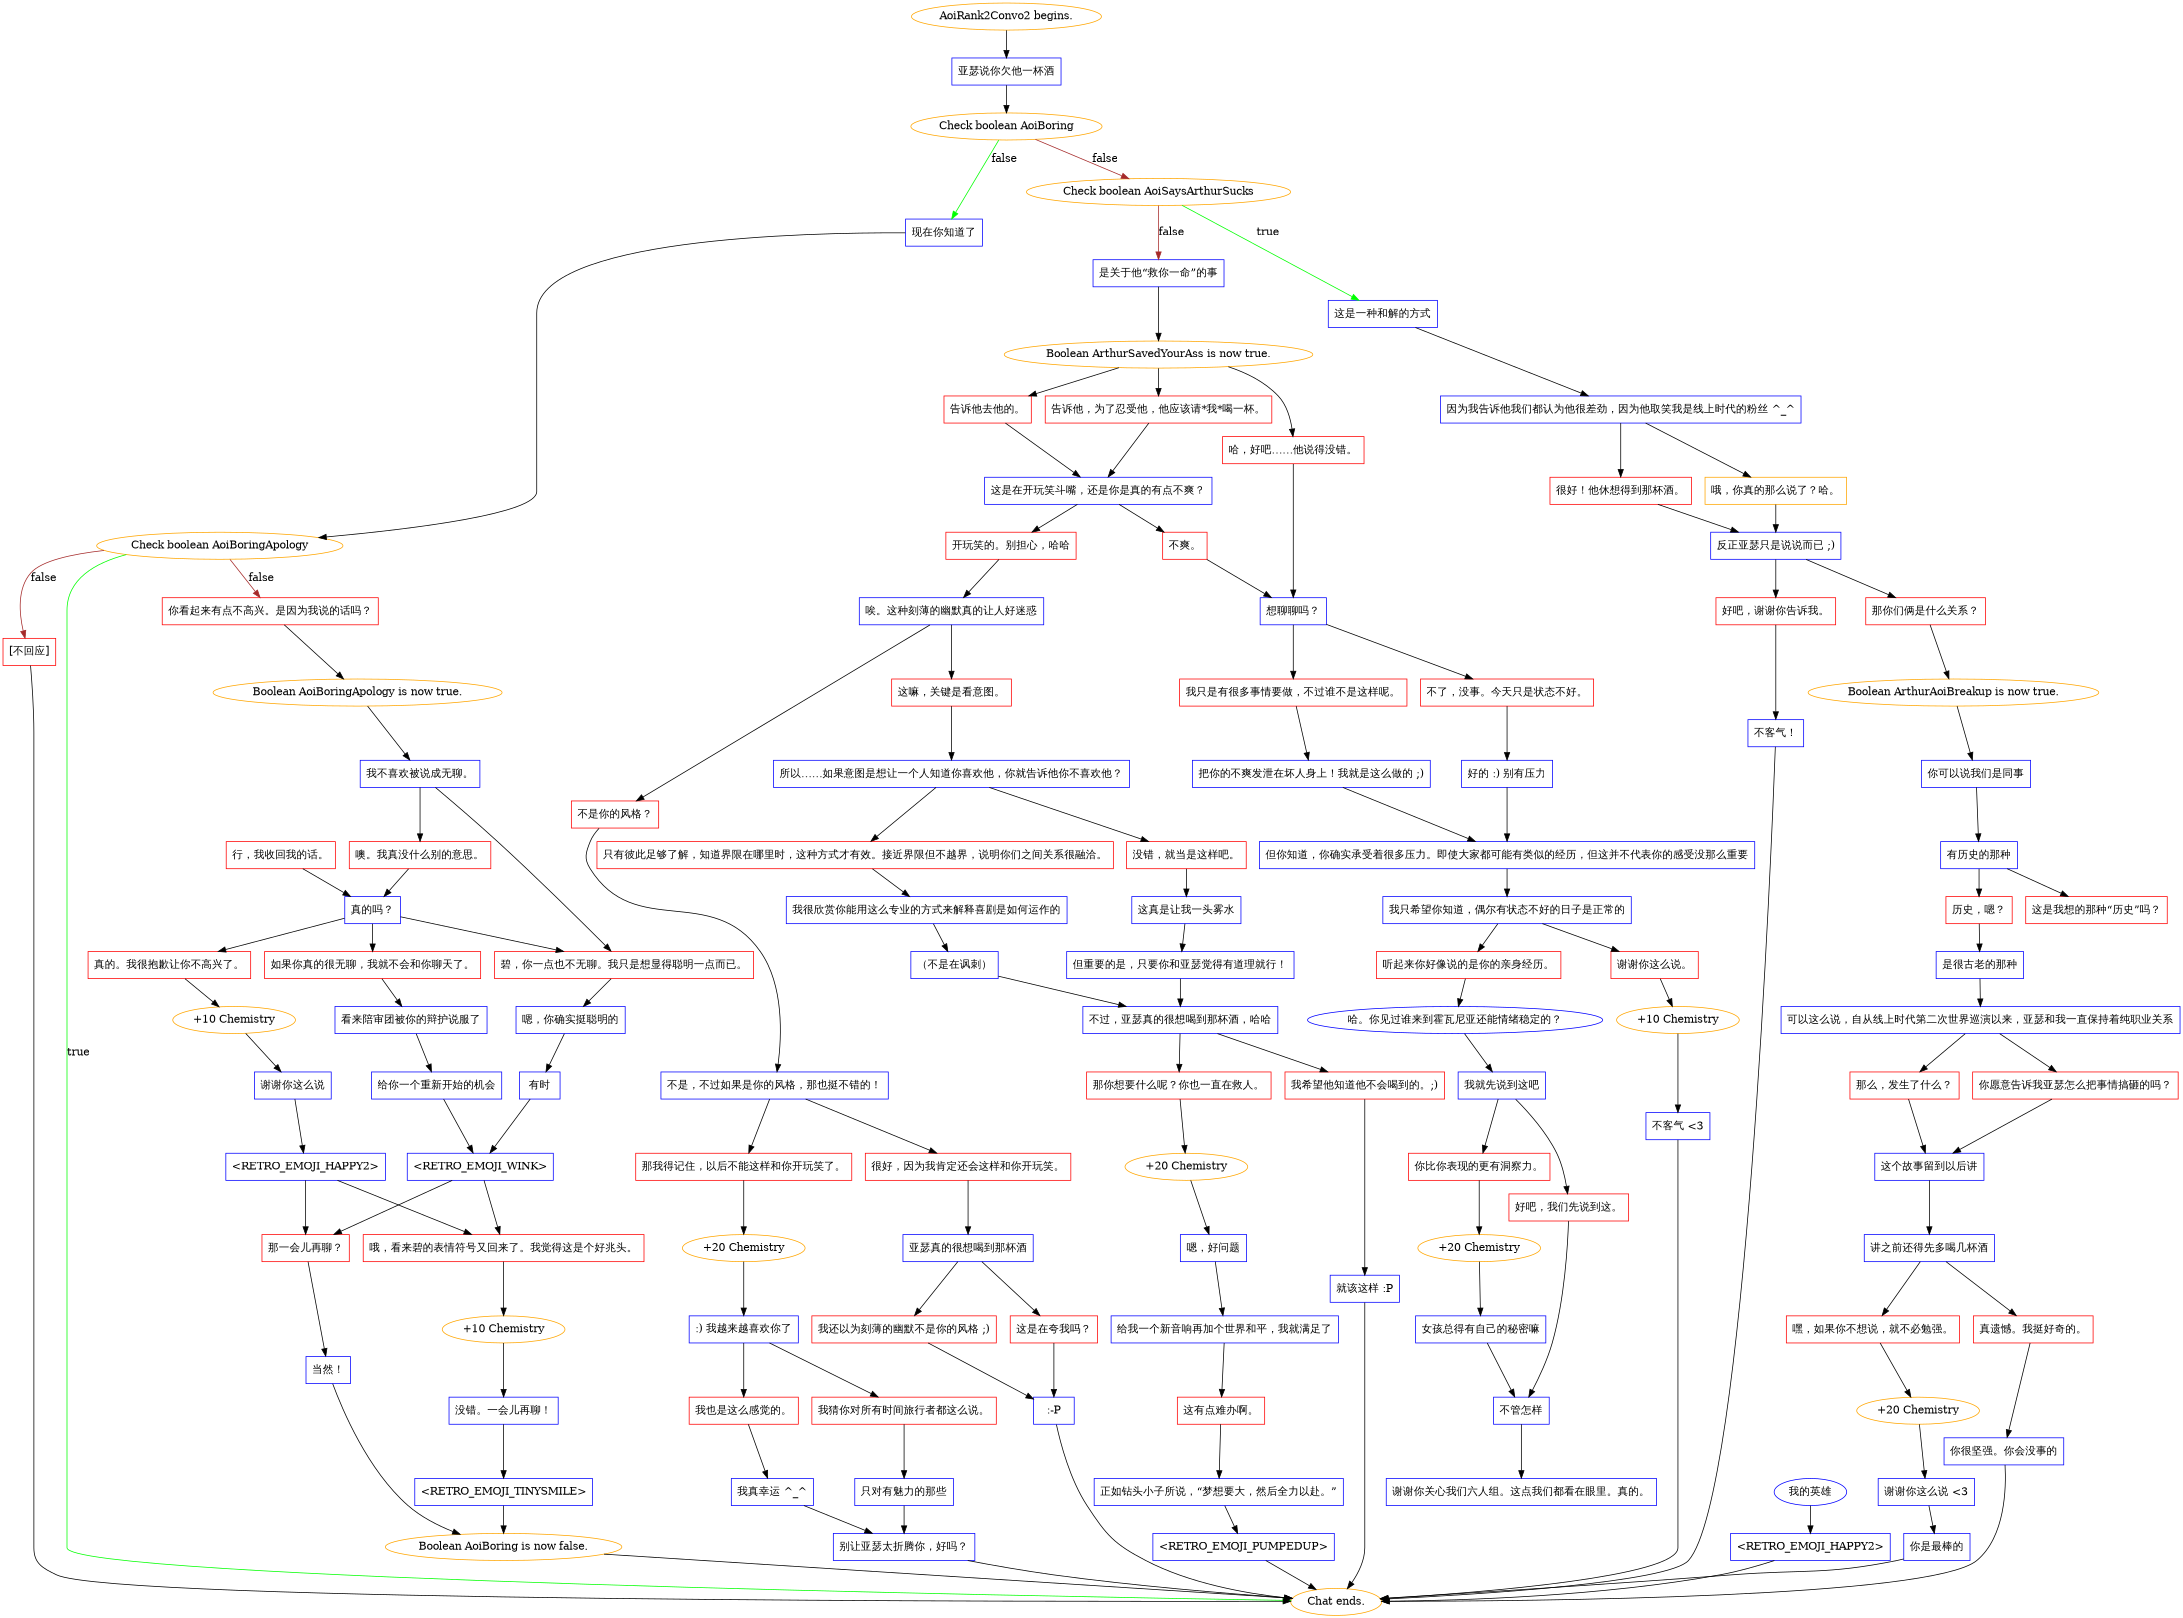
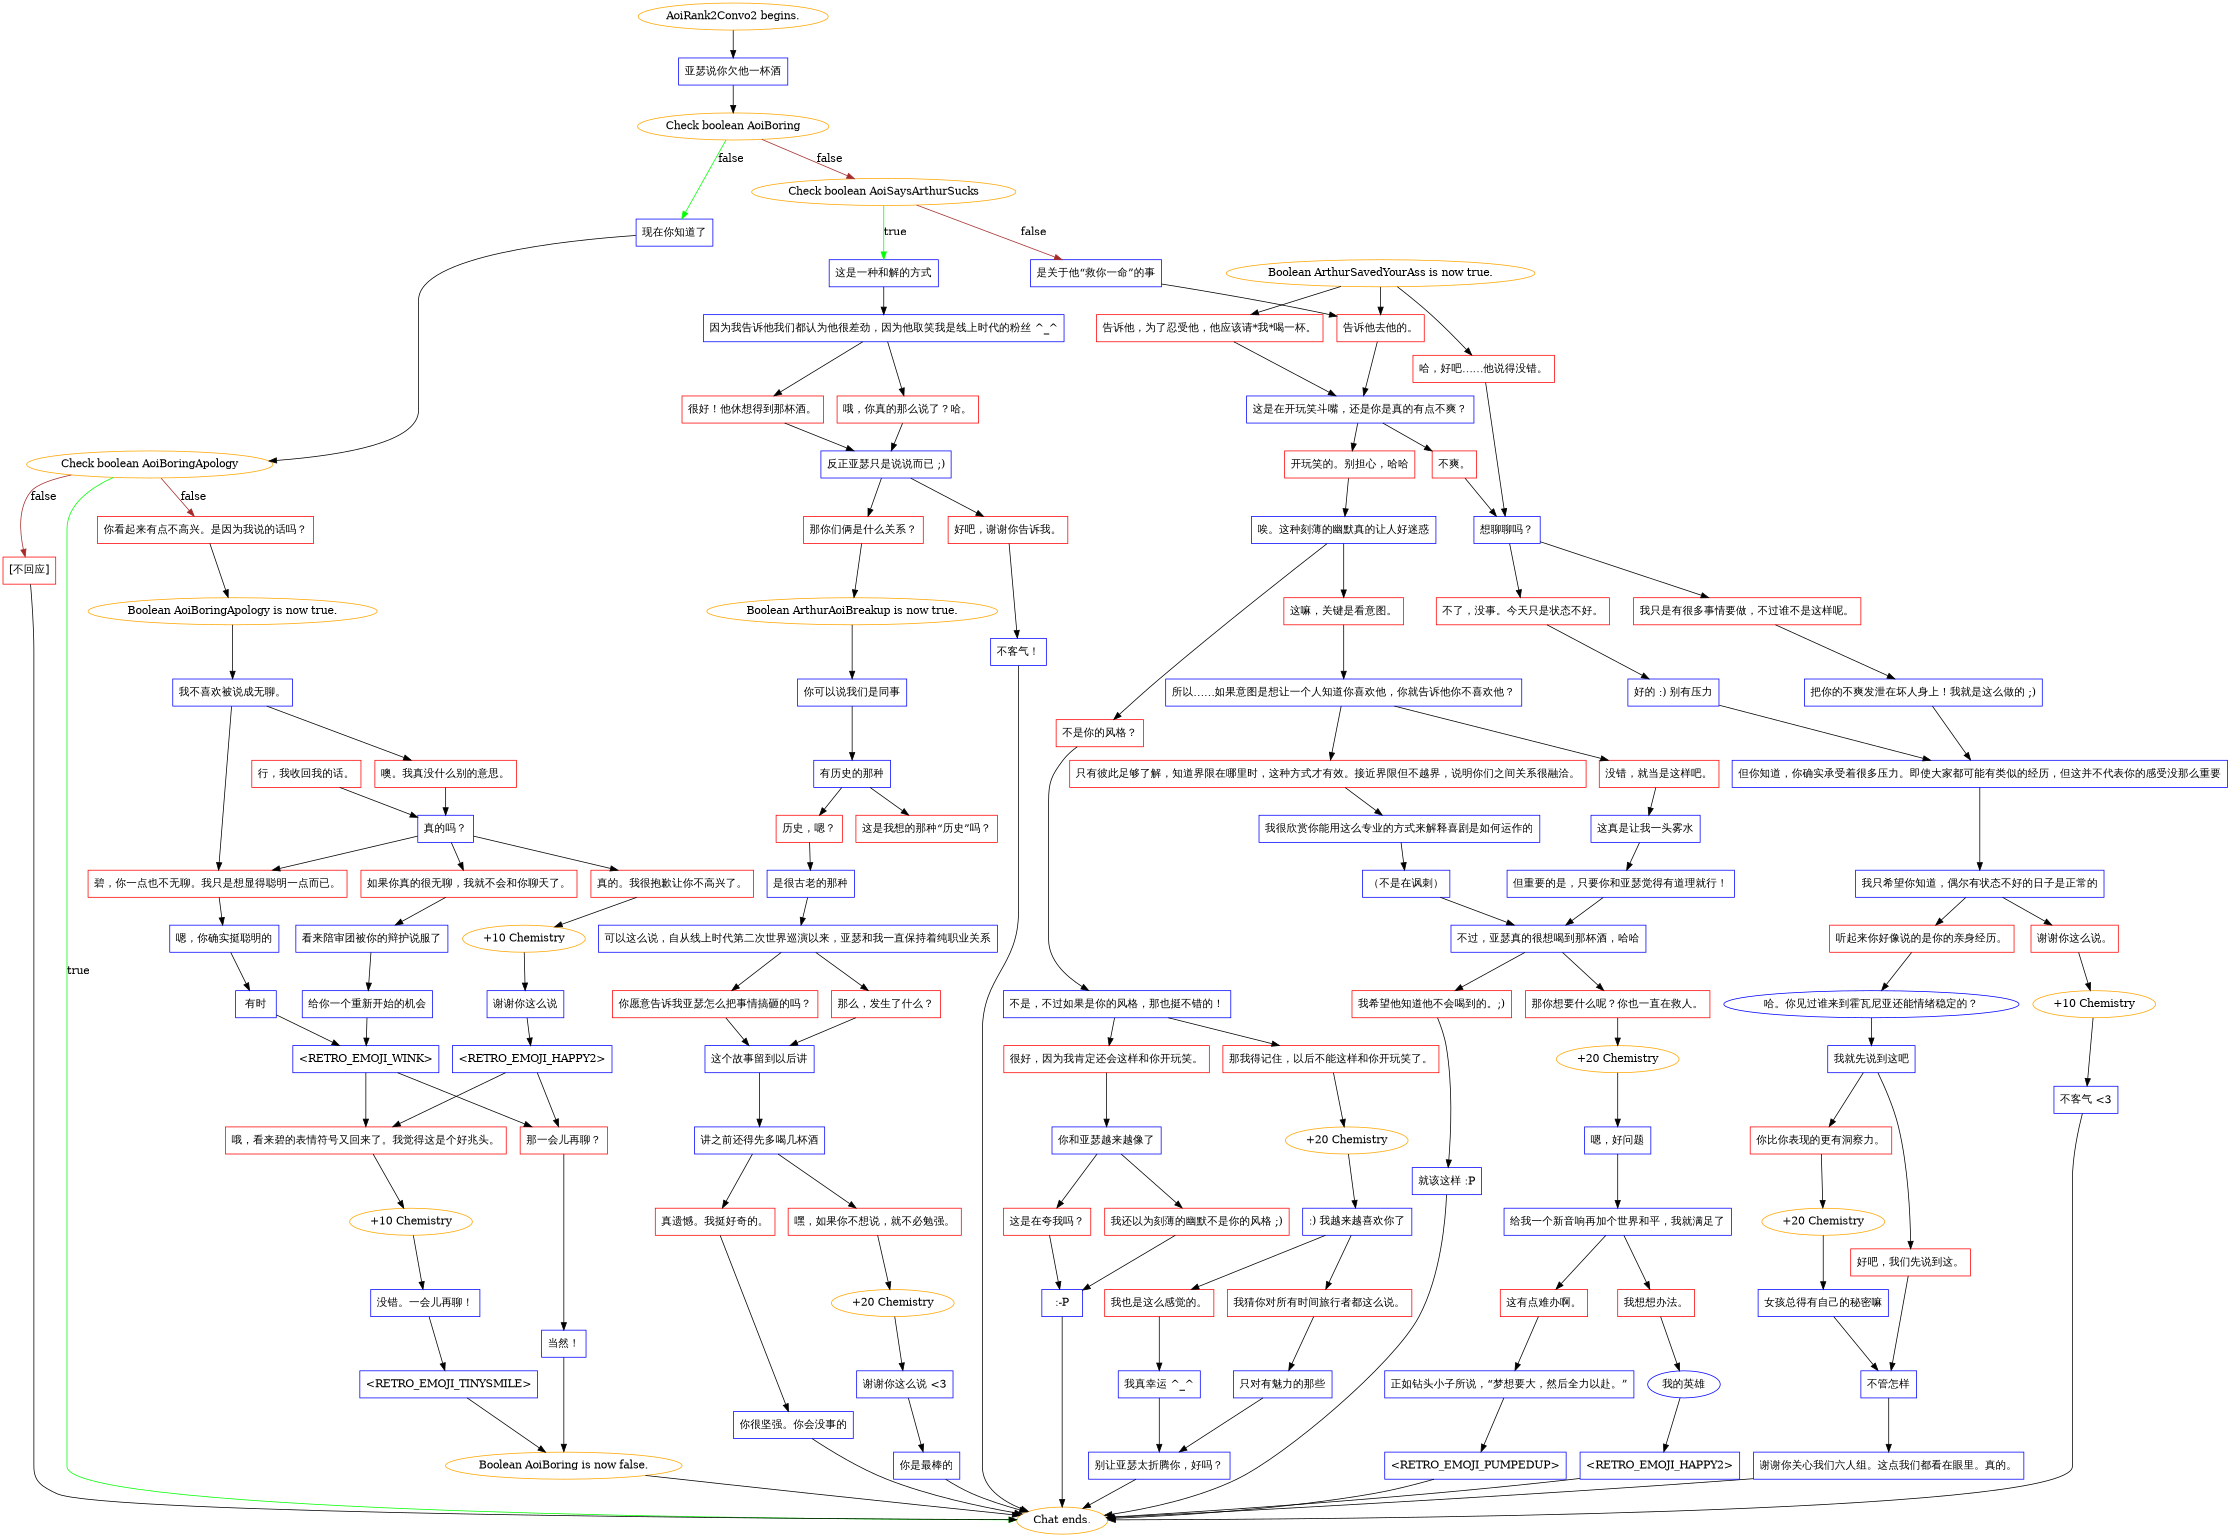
edge "是关于他“救你一命”的事" -> "Boolean ArthurSavedYourAss is now true.": now "是关于他“救你一命”的事" -> "告诉他去他的。"
node "哦，你真的那么说了？哈。": color orange -> red
node "亚瑟真的很想喝到那杯酒": label "亚瑟真的很想喝到那杯酒" -> "你和亚瑟越来越像了"
node "我想想办法。": added
edge "谢谢你关心我们六人组。这点我们都看在眼里。真的。" -> "Chat ends.": added
